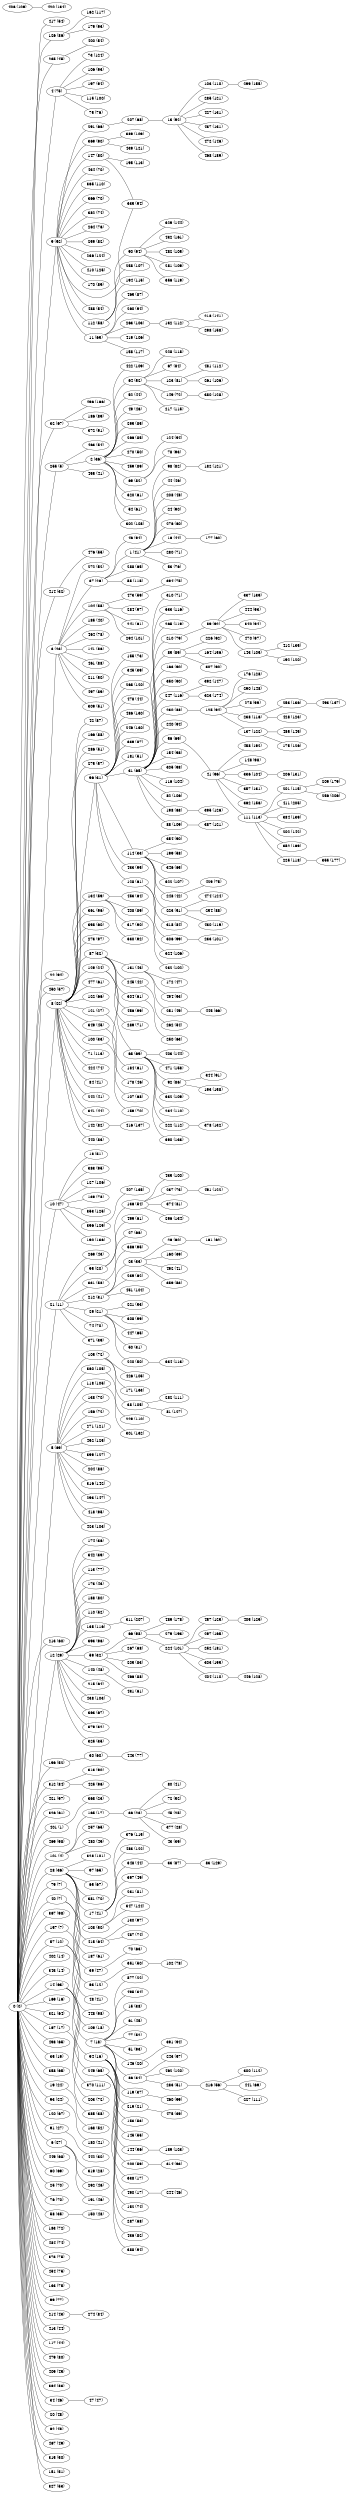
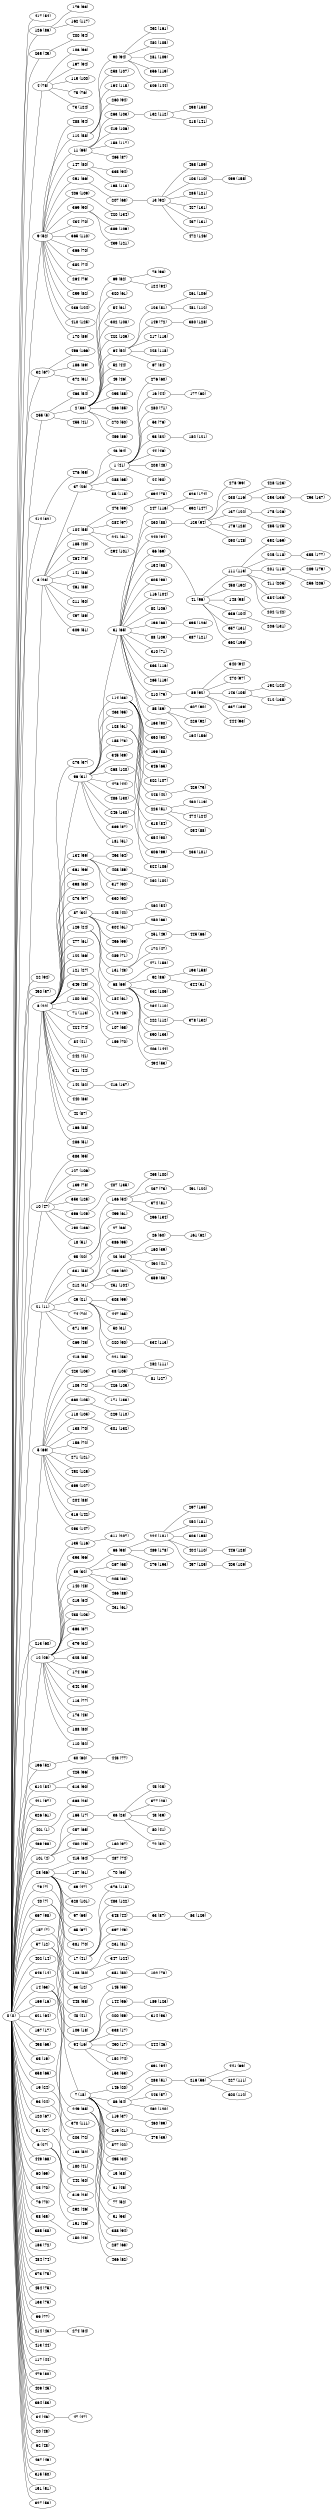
edge "335 (94)" -- "9 (52)": now "406 (109)" -- "9 (52)"
node "272 (52)": removed
edge "131 (43)" -- "494 (53)": now "68 (69)" -- "494 (53)"
edge "167 (17)" -- "385 (38)": now "0 (0)" -- "385 (38)"
